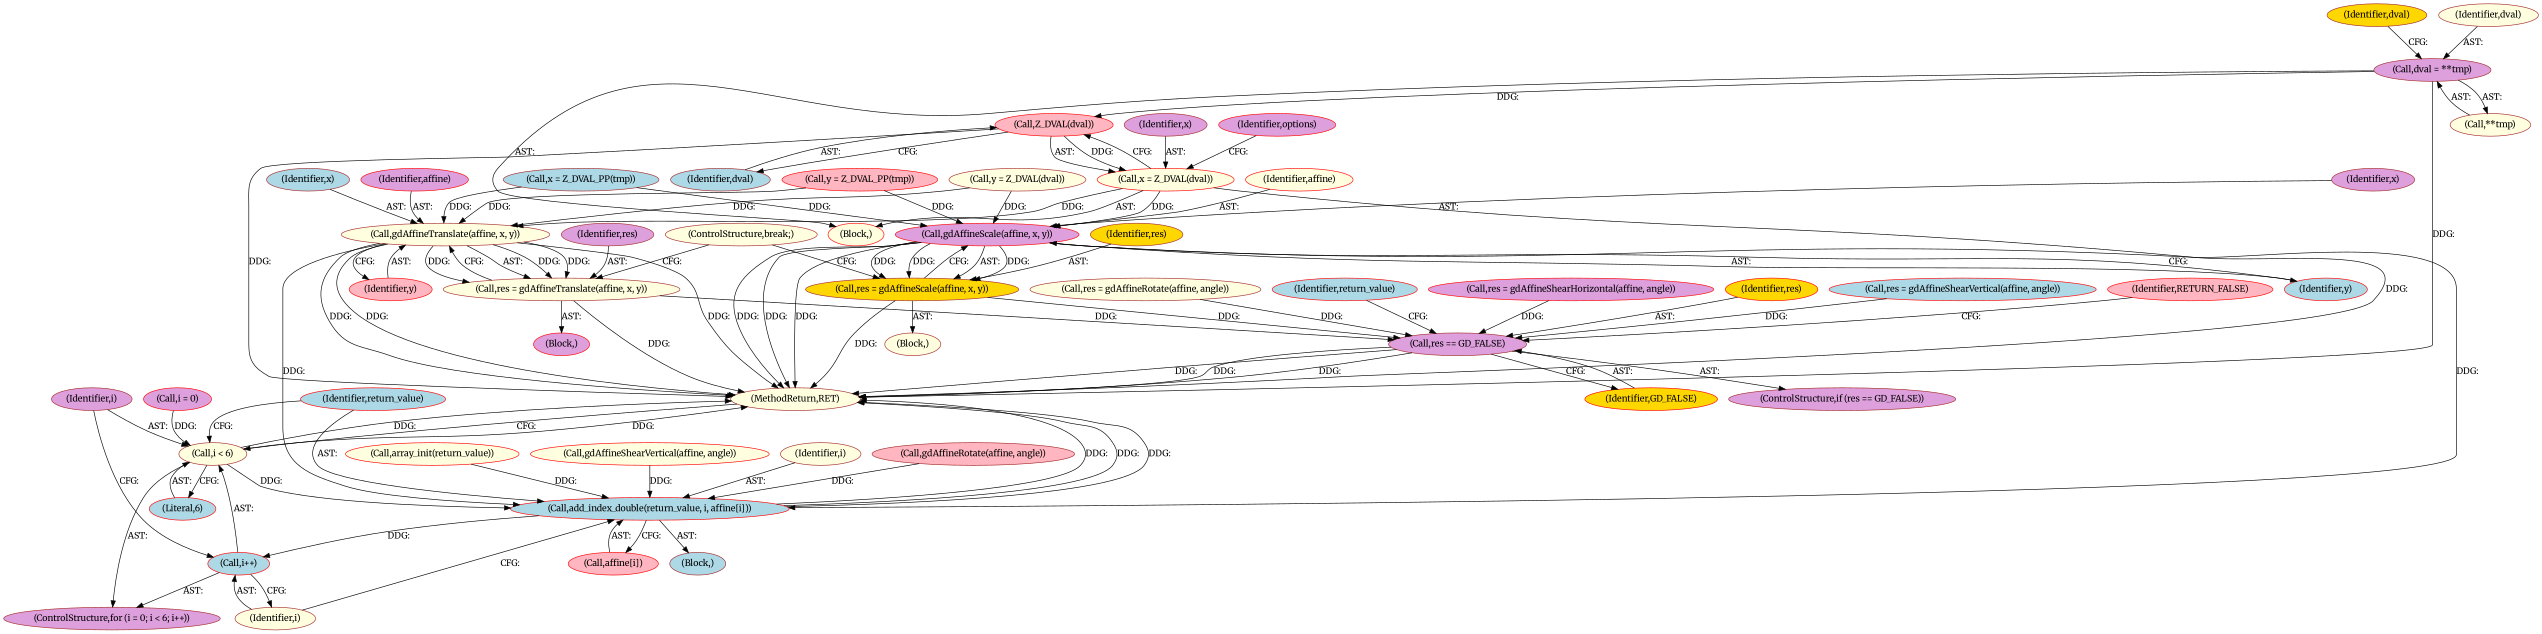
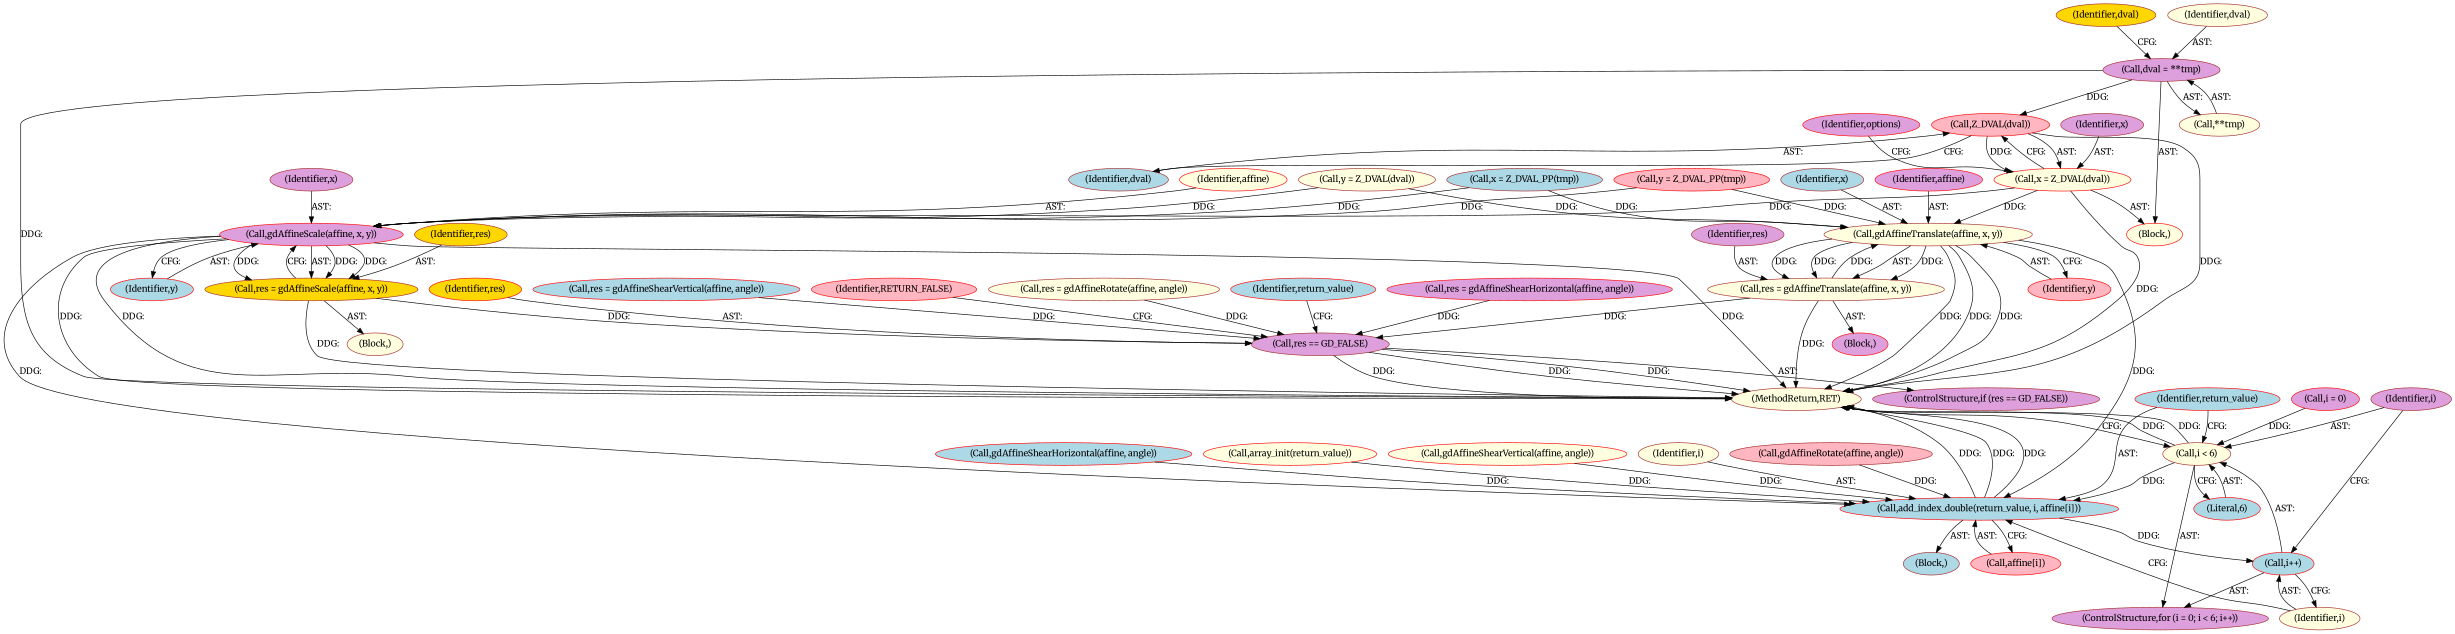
node "(ControlStructure,break;)": removed
edge "(Call,res = gdAffineTranslate(affine, x, y))" -> "(Call,gdAffineTranslate(affine, x, y))": label "CFG: " -> "DDG: "
node "(Identifier,GD_FALSE)": removed
node "(Call,gdAffineShearHorizontal(affine, angle))": added
